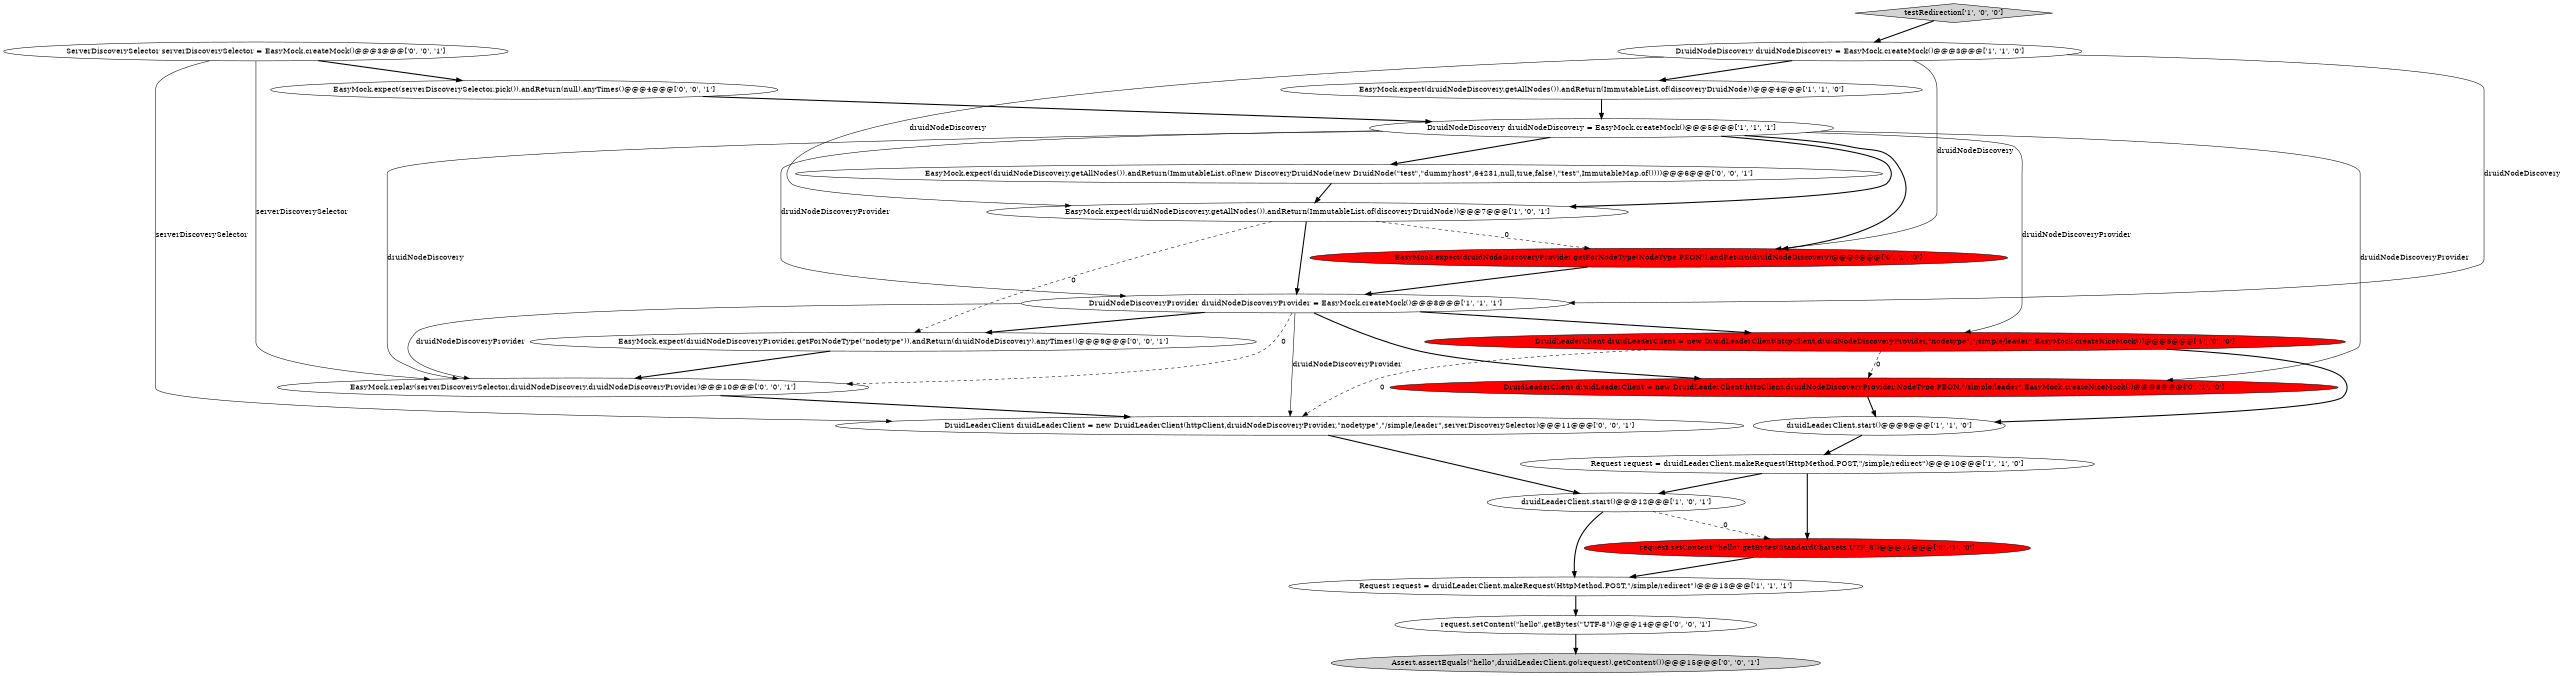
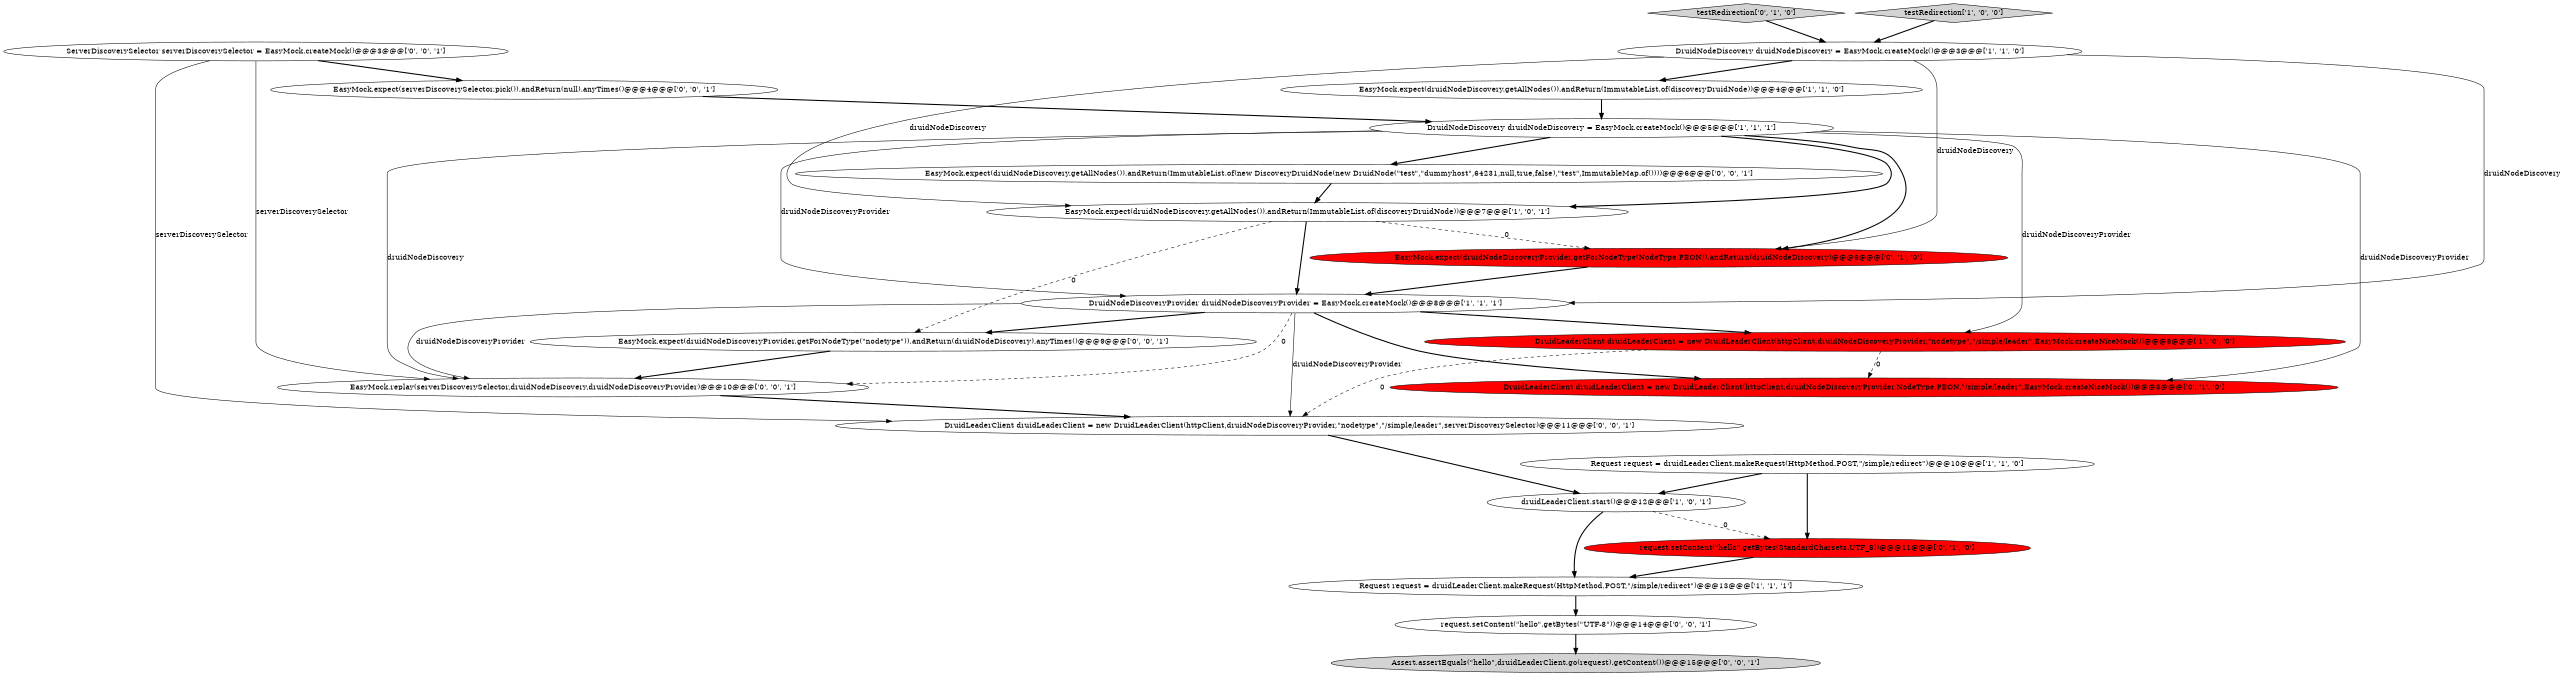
node "testRedirection['0', '1', '0']": added
node "druidLeaderClient.start()@@@9@@@['1', '1', '0']": removed
